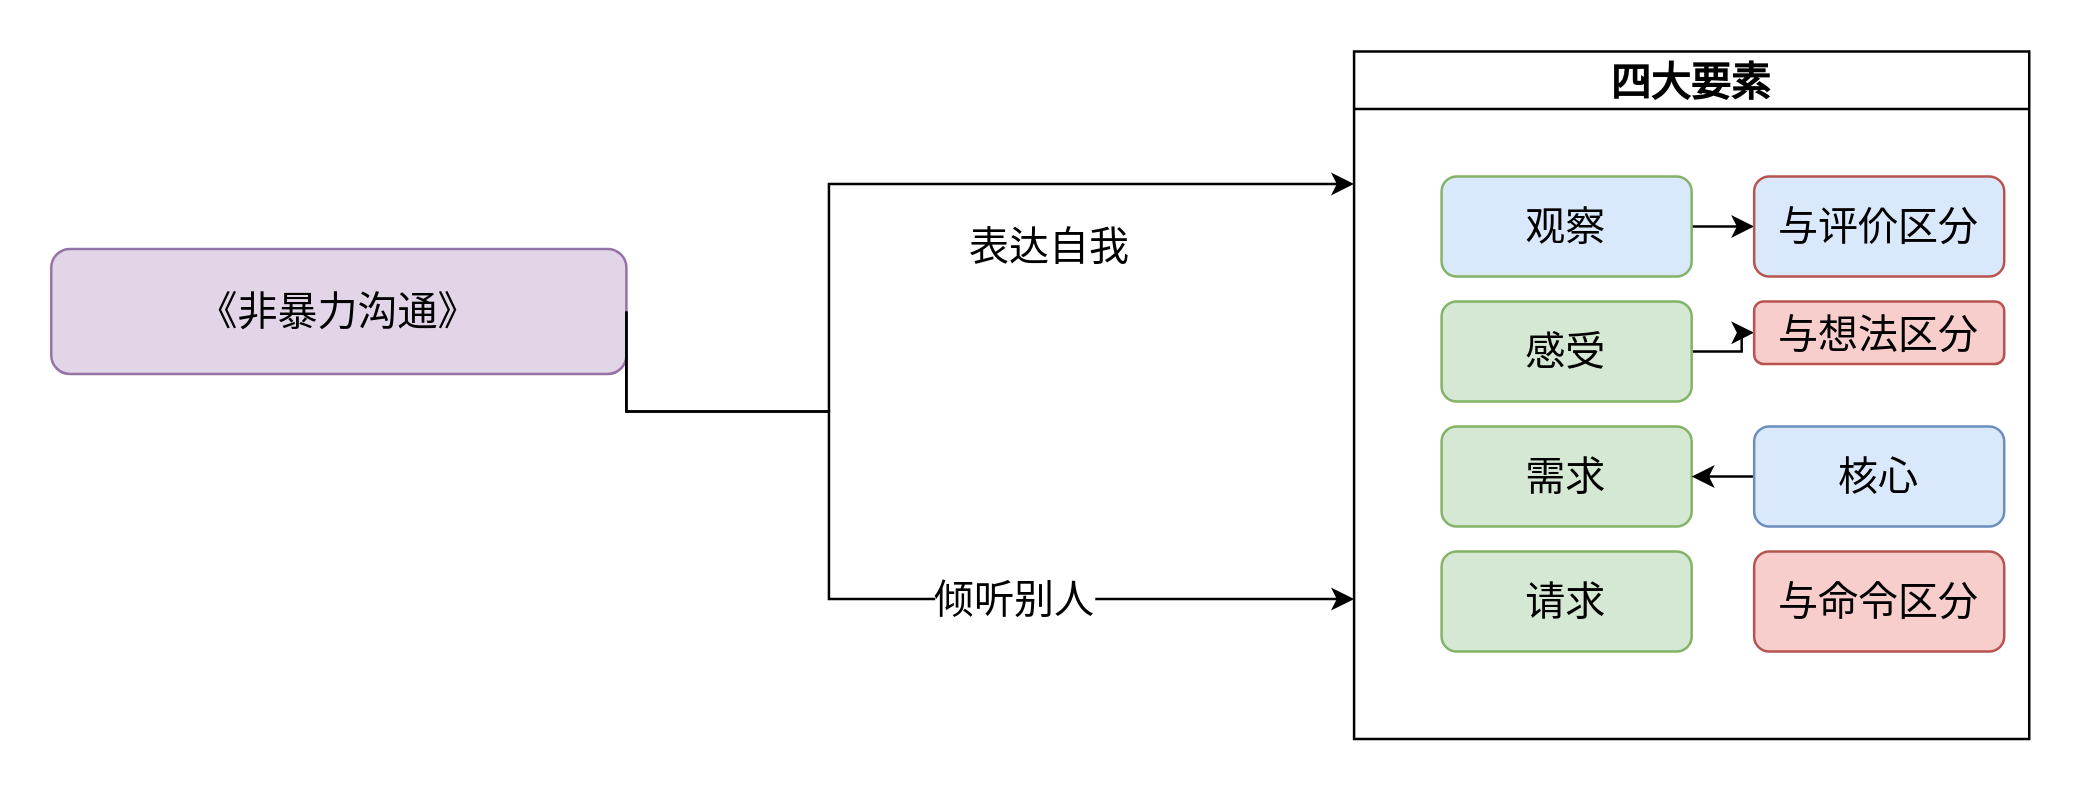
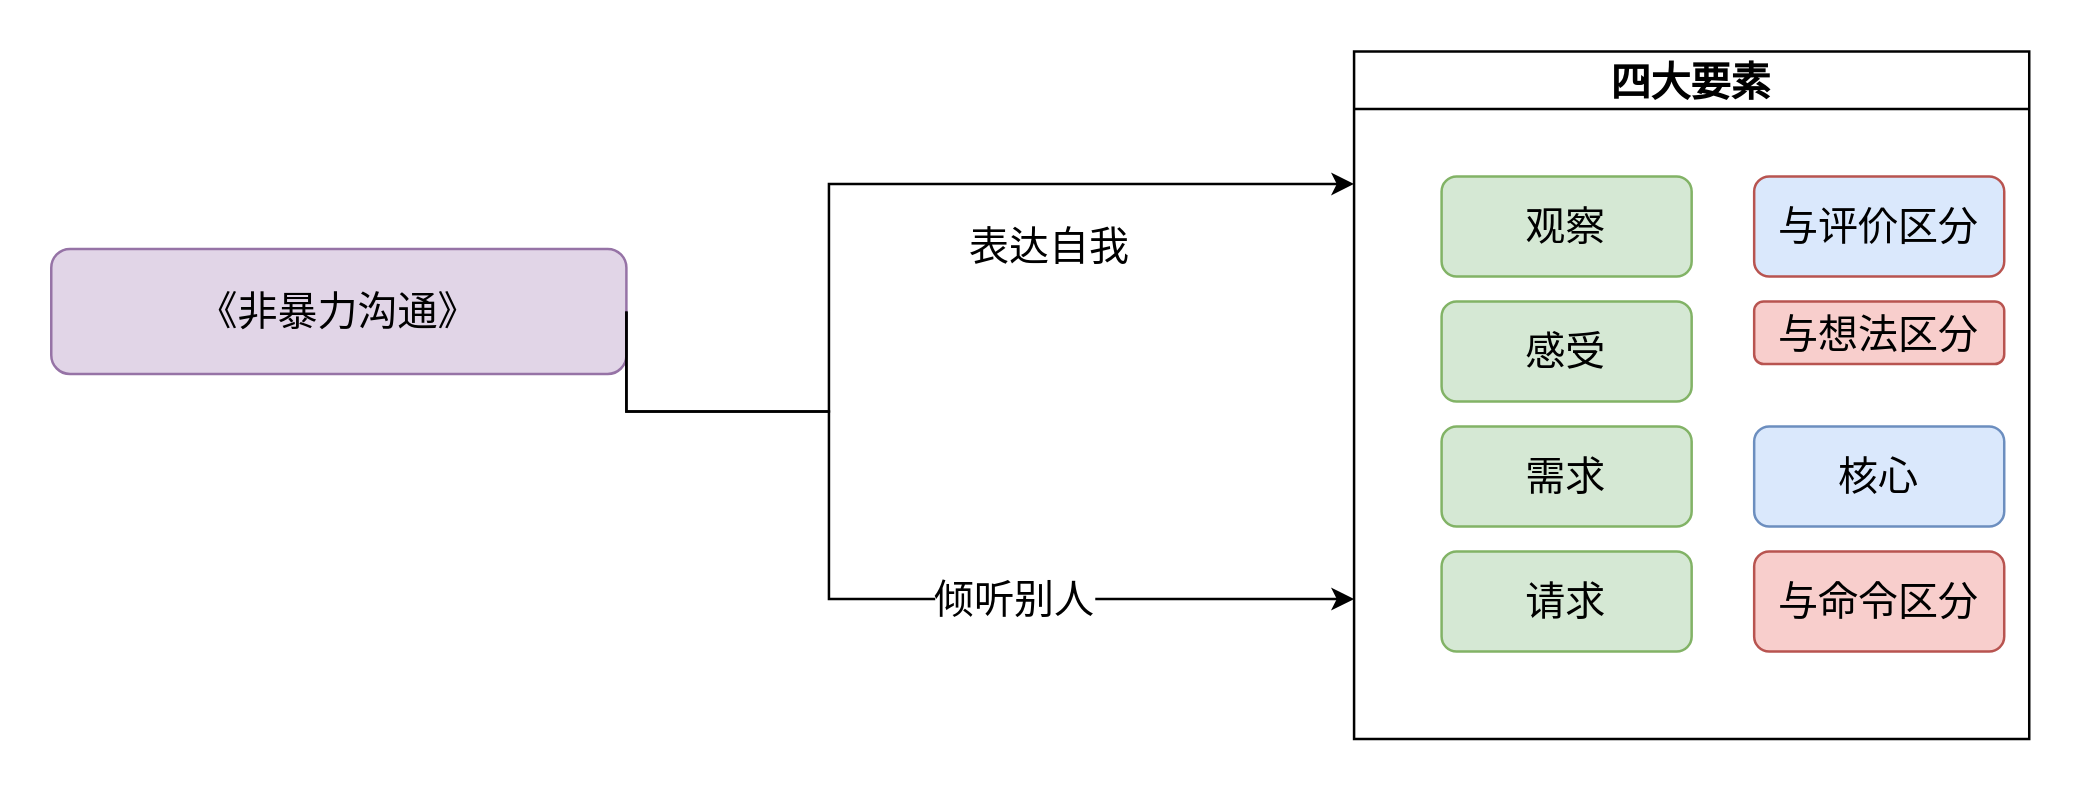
node "观察": fillcolor #dae8fc -> #d5e8d4
edge "观察" -> "与评价区分": removed
edge "感受" -> "与想法区分": removed
edge "核心" -> "需求": removed
